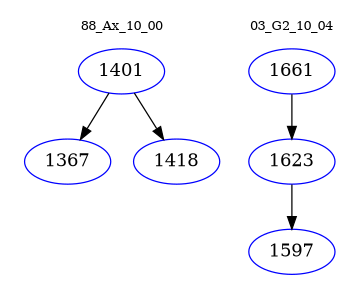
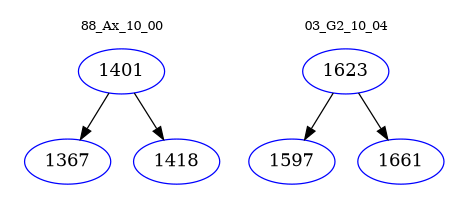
edge "1661" -> "1623": reversed
